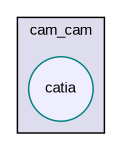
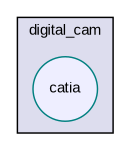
cluster "cam_cam": label "cam_cam" -> "digital_cam"
